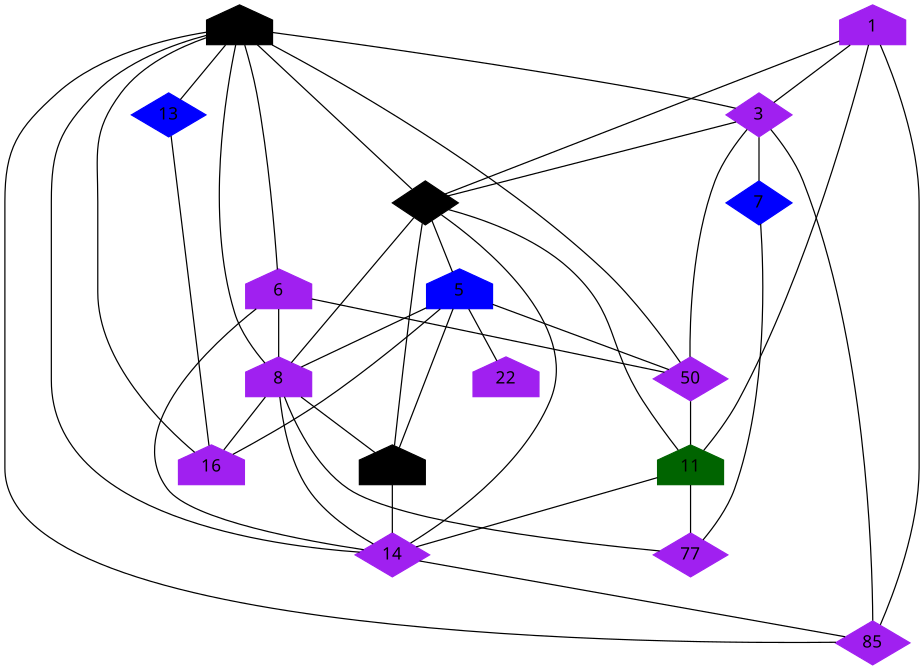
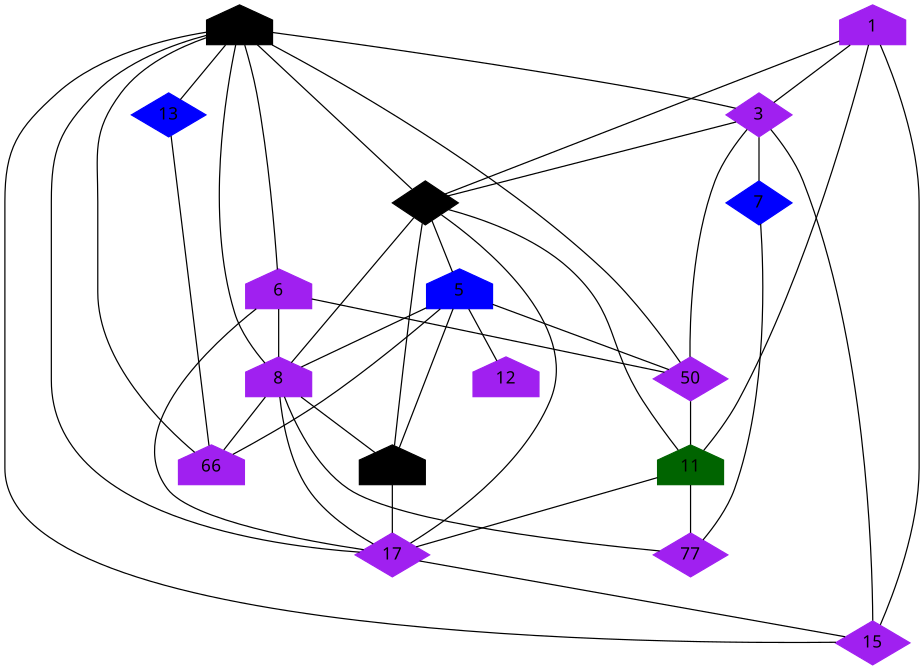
node "22": label "22" -> "12"
node "16": label "16" -> "66"
node "14": label "14" -> "17"
node "85": label "85" -> "15"
